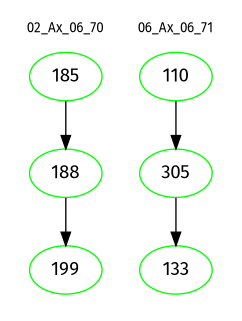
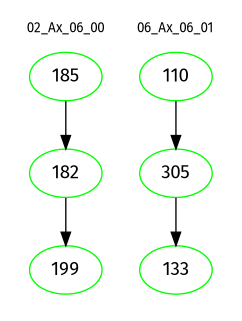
cluster "02_Ax_06_70": label "02_Ax_06_70" -> "02_Ax_06_00"
cluster "06_Ax_06_71": label "06_Ax_06_71" -> "06_Ax_06_01"
node "188": label "188" -> "182"
